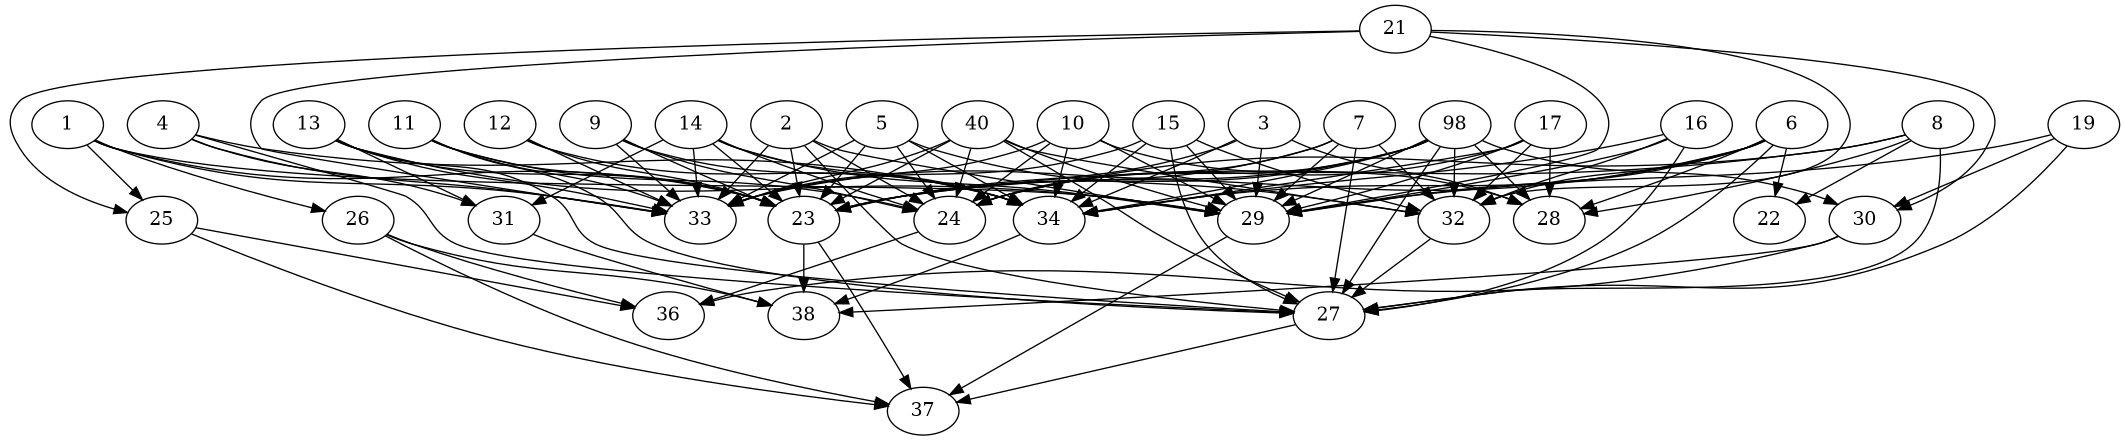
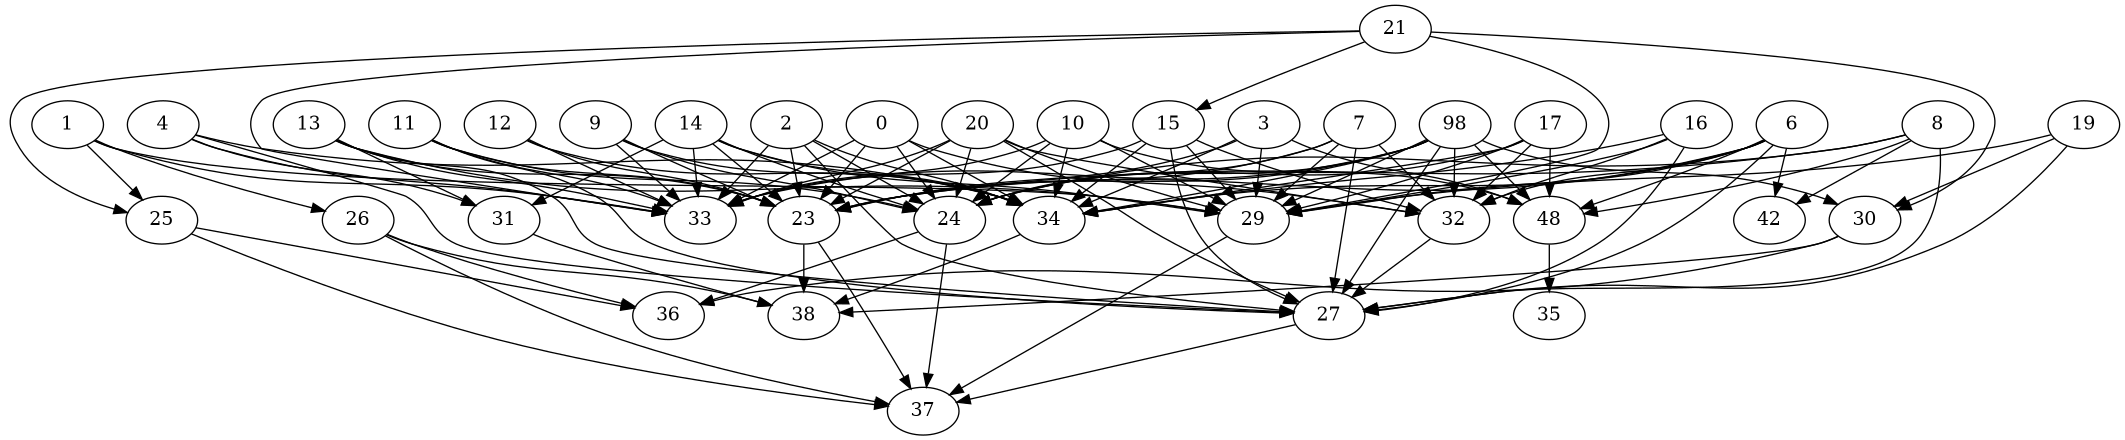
edge "21" -> "32": now "21" -> "15"
node "5": label "5" -> "0"
node "40": label "40" -> "20"
edge "1" -> "23": removed
edge "2" -> "29": now "2" -> "34"
node "28": label "28" -> "48"
node "22": label "22" -> "42"
node "35": added
edge "24" -> "37": added
